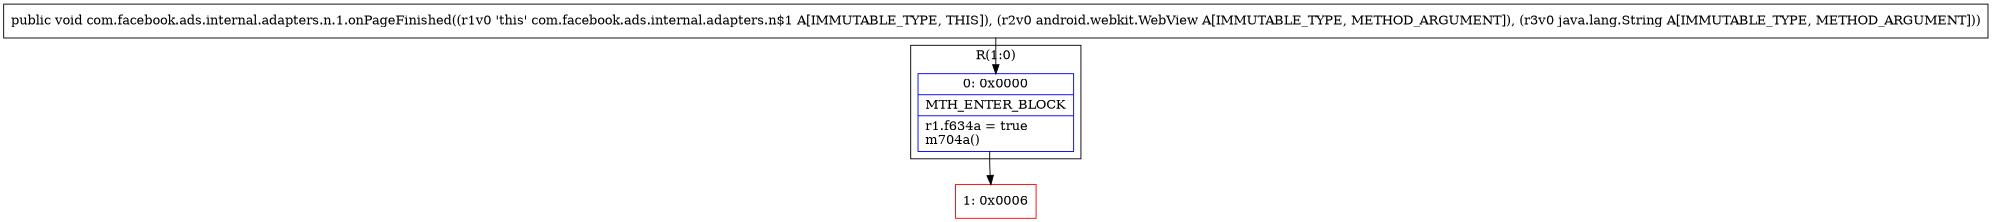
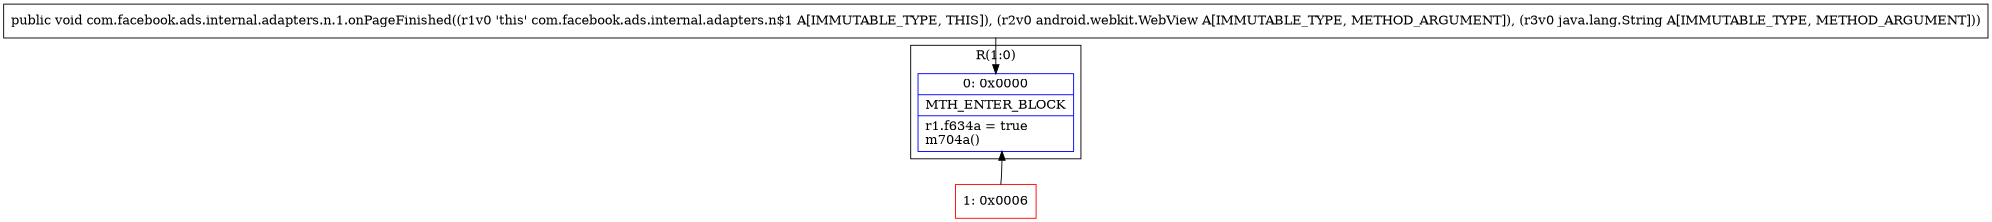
edge "0: 0x0000" -> "1: 0x0006": reversed
